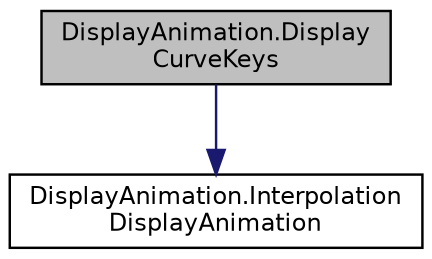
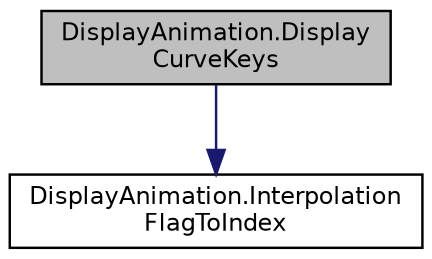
node "DisplayAnimation.Interpolation DisplayAnimation": label "DisplayAnimation.Interpolation DisplayAnimation" -> "DisplayAnimation.Interpolation FlagToIndex"
